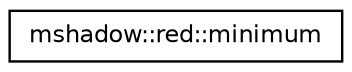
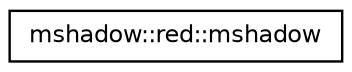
node "mshadow::red::minimum": label "mshadow::red::minimum" -> "mshadow::red::mshadow"
